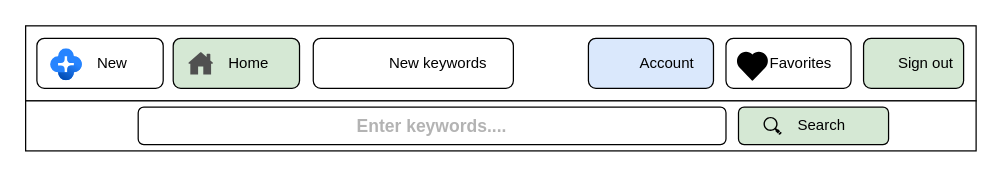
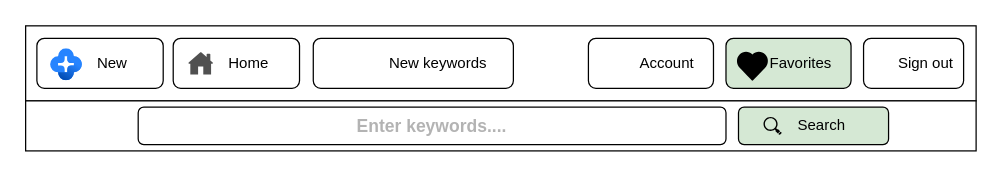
node "Home": fillcolor #d5e8d4 -> #ffffff
node "Account": fillcolor #dae8fc -> #ffffff
node "Favorites": fillcolor #ffffff -> #d5e8d4
node "Sign out": fillcolor #d5e8d4 -> #ffffff
